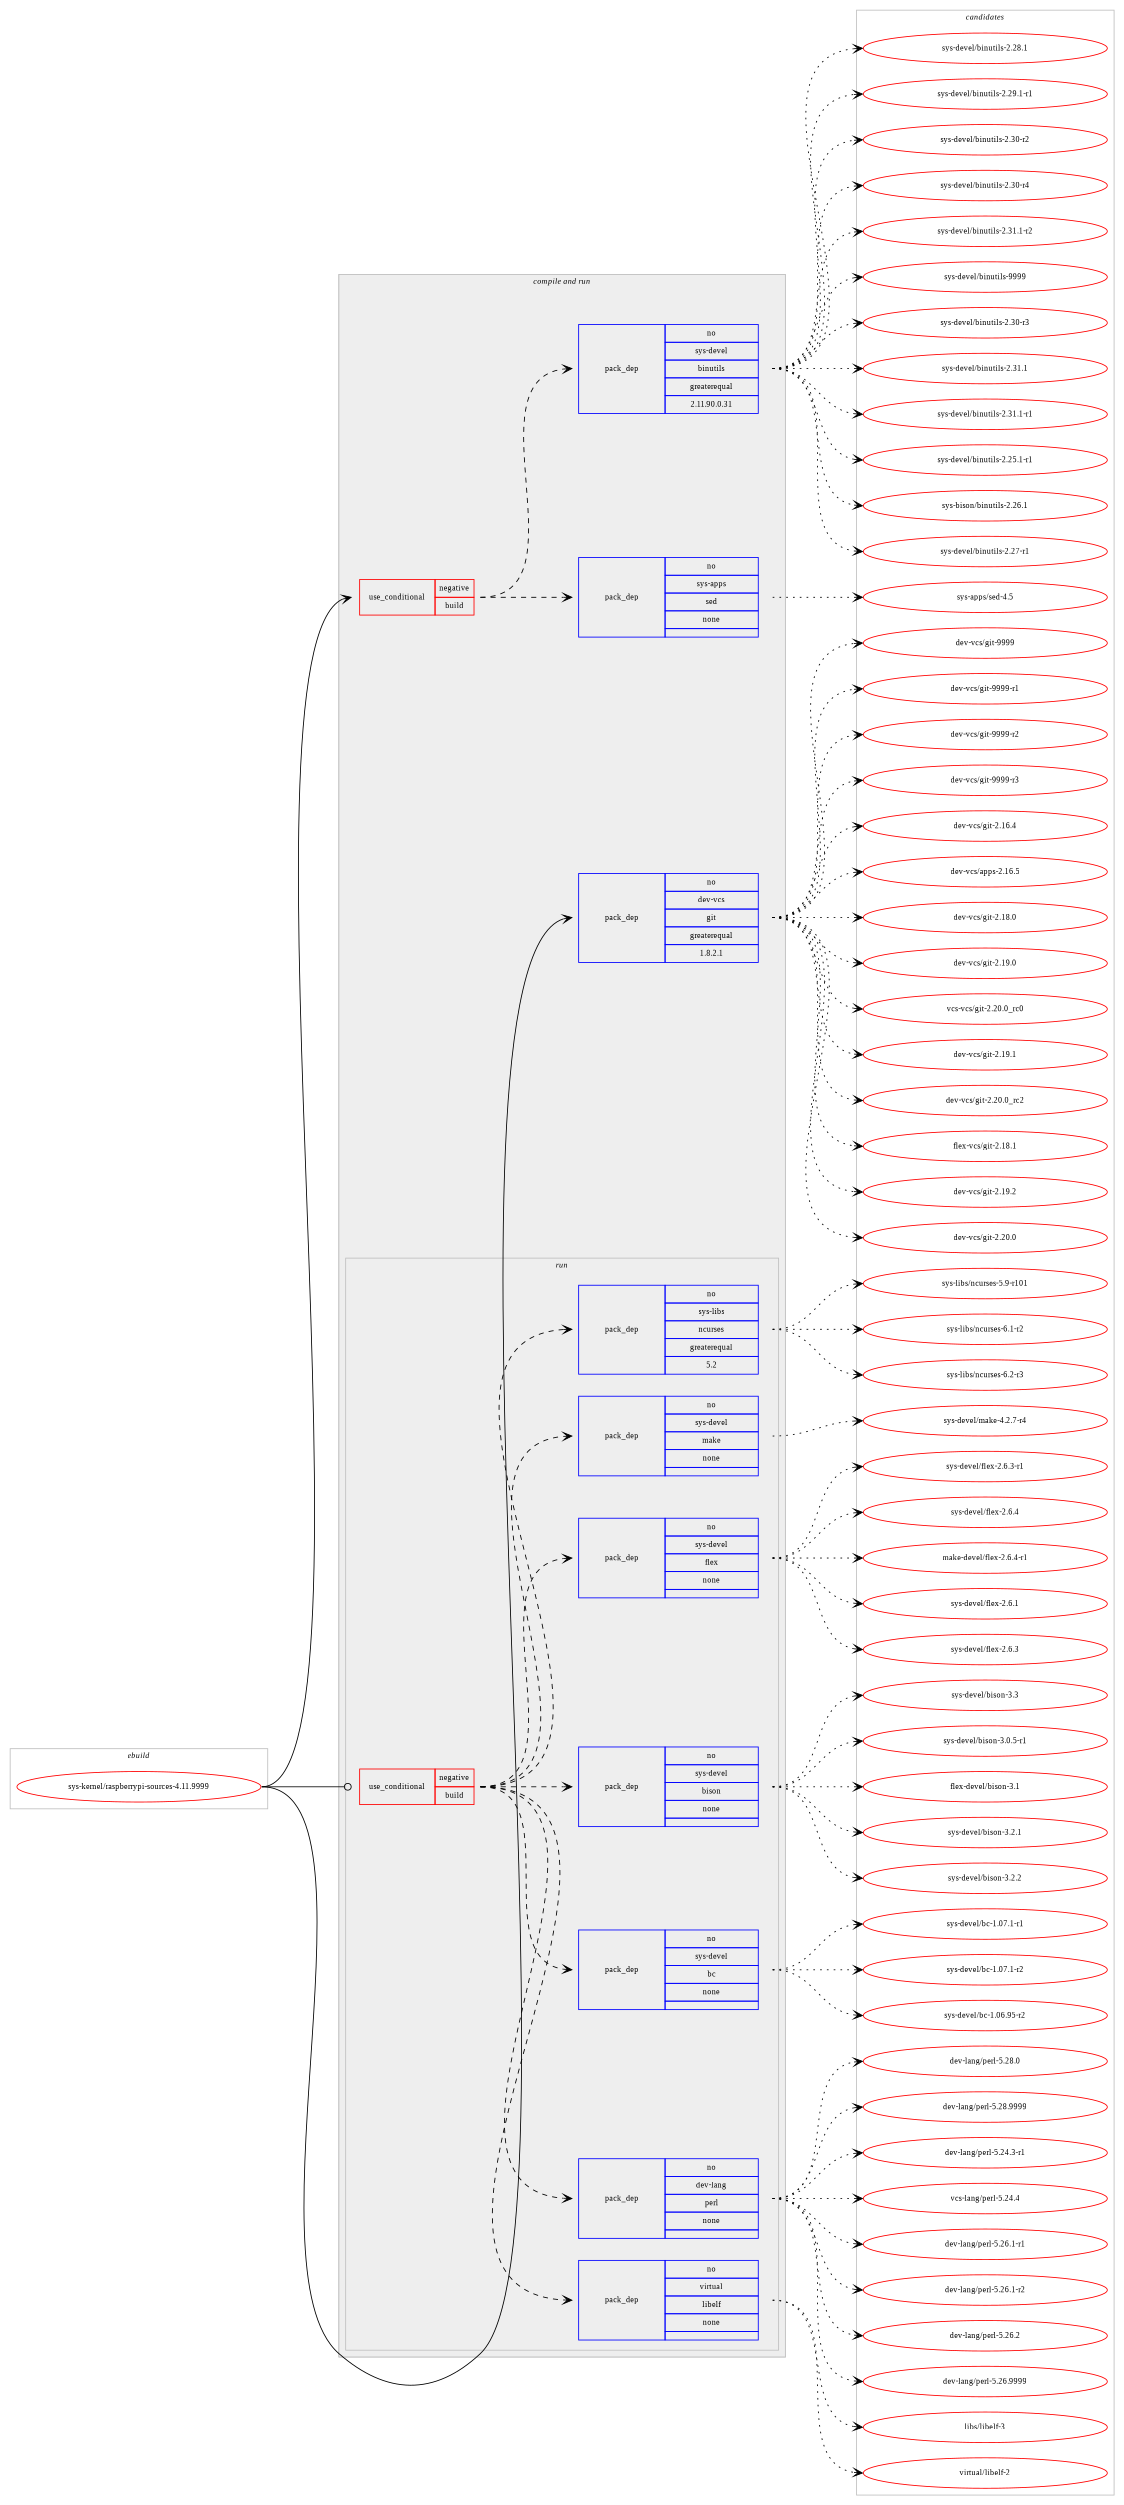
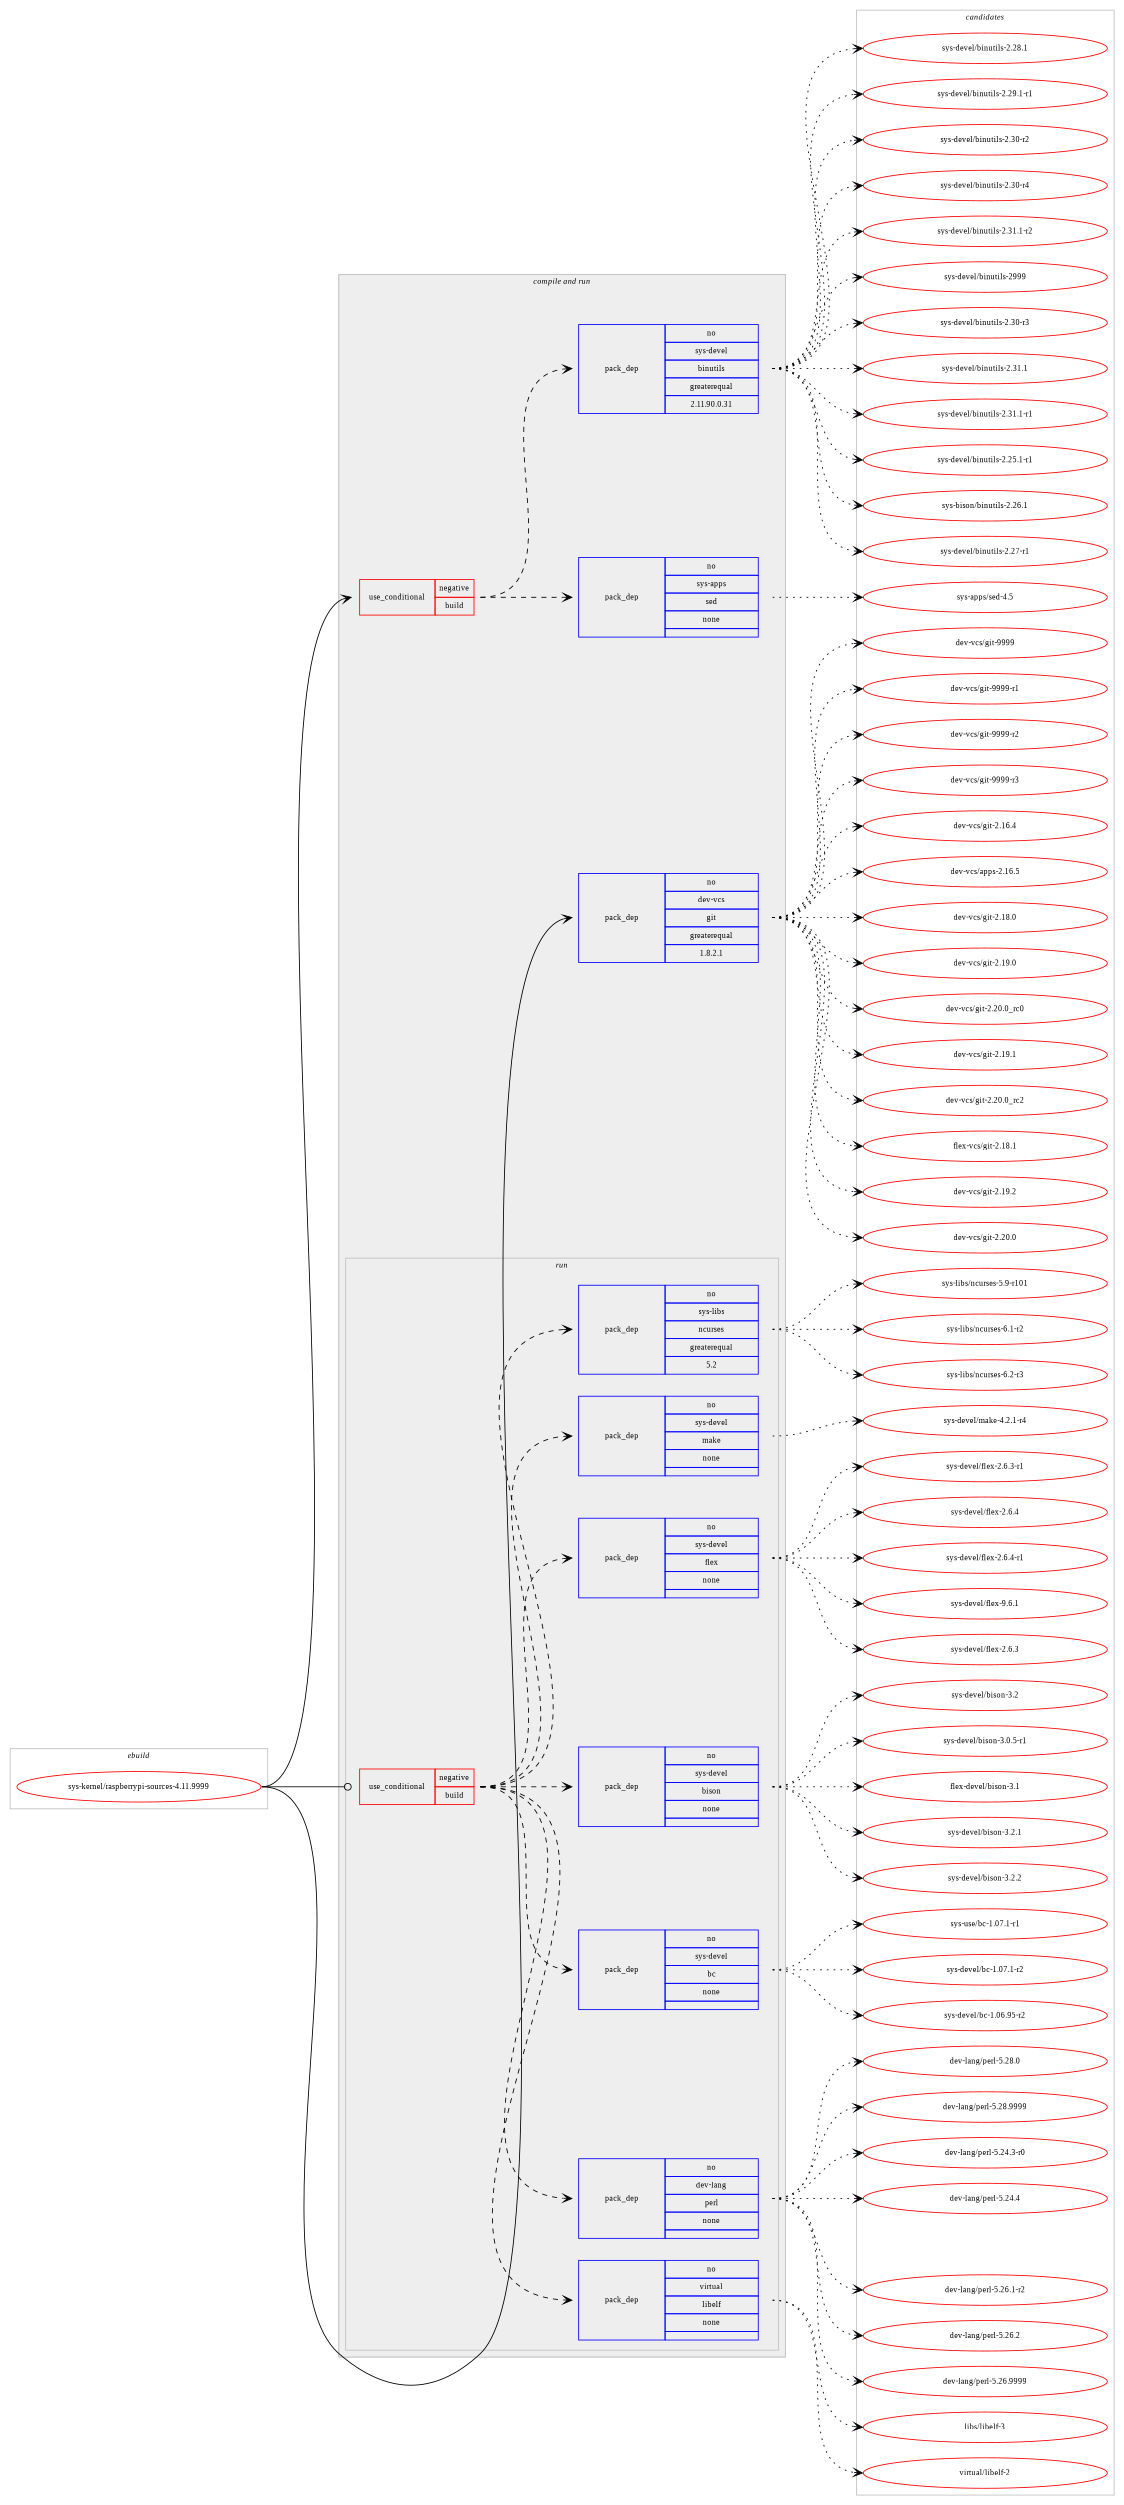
node "sys-devel/binutils-9999": label "sys-devel/binutils-9999" -> "sys-devel/binutils-2999"
node "vcs-vcs/git-2.20.0_rc0": label "vcs-vcs/git-2.20.0_rc0" -> "dev-vcs/git-2.20.0_rc0"
node "sys-devel/make-4.2.7-r4": label "sys-devel/make-4.2.7-r4" -> "sys-devel/make-4.2.1-r4"
node "make-devel/flex-2.6.4-r1": label "make-devel/flex-2.6.4-r1" -> "sys-devel/flex-2.6.4-r1"
node "sys-devel/flex-2.6.1": label "sys-devel/flex-2.6.1" -> "sys-devel/flex-9.6.1"
node "sys-devel/bison-3.3": label "sys-devel/bison-3.3" -> "sys-devel/bison-3.2"
node "sys-devel/bc-1.07.1-r1": label "sys-devel/bc-1.07.1-r1" -> "sys-use/bc-1.07.1-r1"
node "dev-lang/perl-5.24.3-r1": label "dev-lang/perl-5.24.3-r1" -> "dev-lang/perl-5.24.3-r0"
node "vcs-lang/perl-5.24.4": label "vcs-lang/perl-5.24.4" -> "dev-lang/perl-5.24.4"
node "dev-lang/perl-5.26.1-r1": removed
